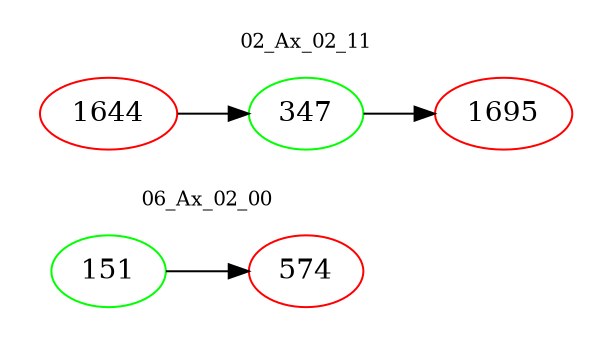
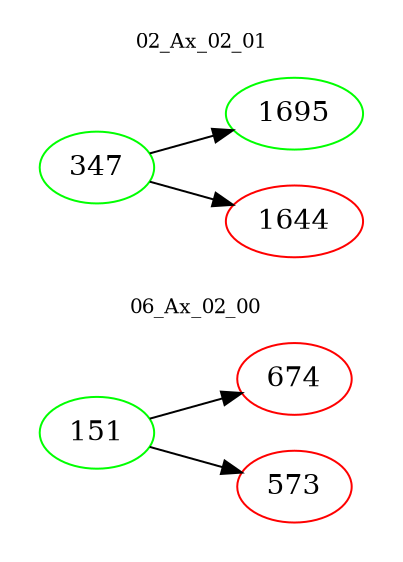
cluster "02_Ax_02_11": label "02_Ax_02_11" -> "02_Ax_02_01"
edge "1644" -> "347": reversed
node "1695": color red -> green
node "574": label "574" -> "674"
node "573": added
